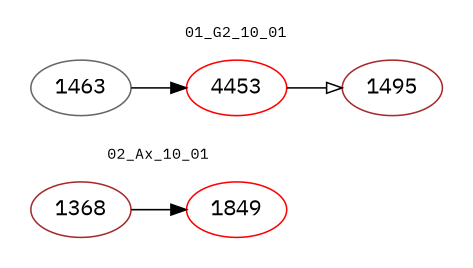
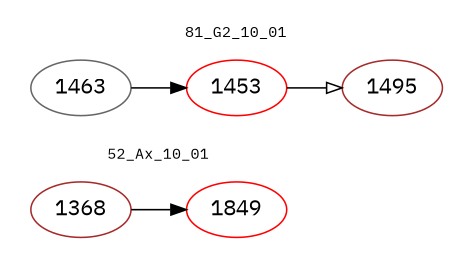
cluster "01_G2_10_01": label "01_G2_10_01" -> "81_G2_10_01"
node "4453": label "4453" -> "1453"
cluster "02_Ax_10_01": label "02_Ax_10_01" -> "52_Ax_10_01"
